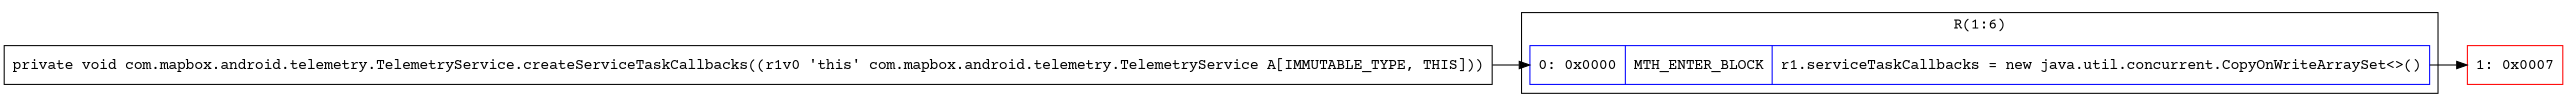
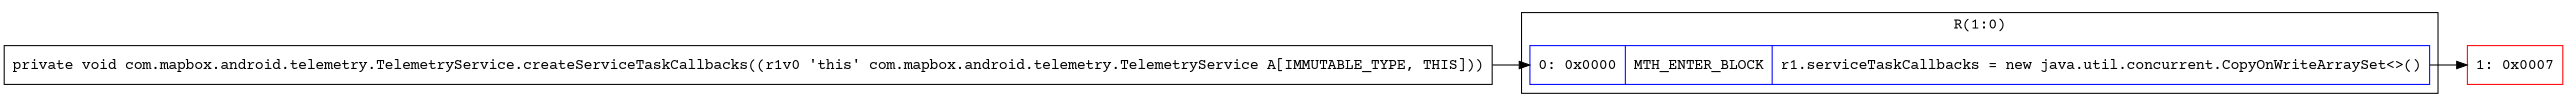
cluster "R(1:6)": label "R(1:6)" -> "R(1:0)"
